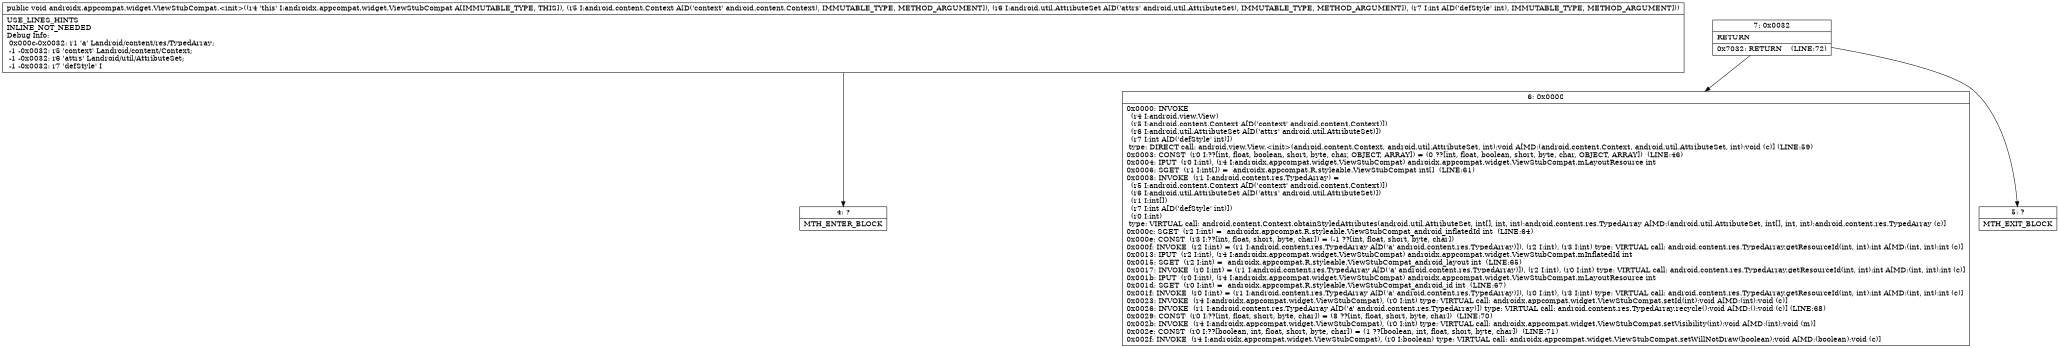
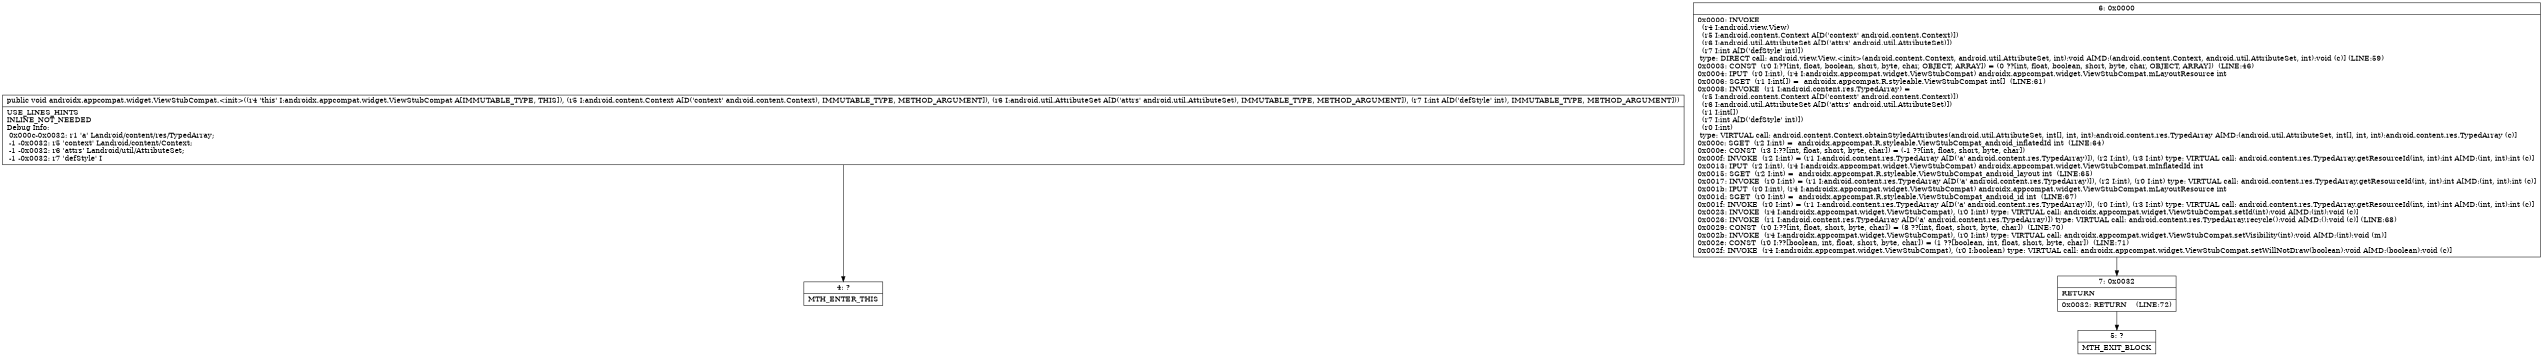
node "7: 0x0032": text "0x7032: RETURN    (LINE:72)" -> "0x0032: RETURN    (LINE:72)"
edge "7: 0x0032" -> "6: 0x0000": reversed
node "4: ?": text "MTH_ENTER_BLOCK" -> "MTH_ENTER_THIS"
